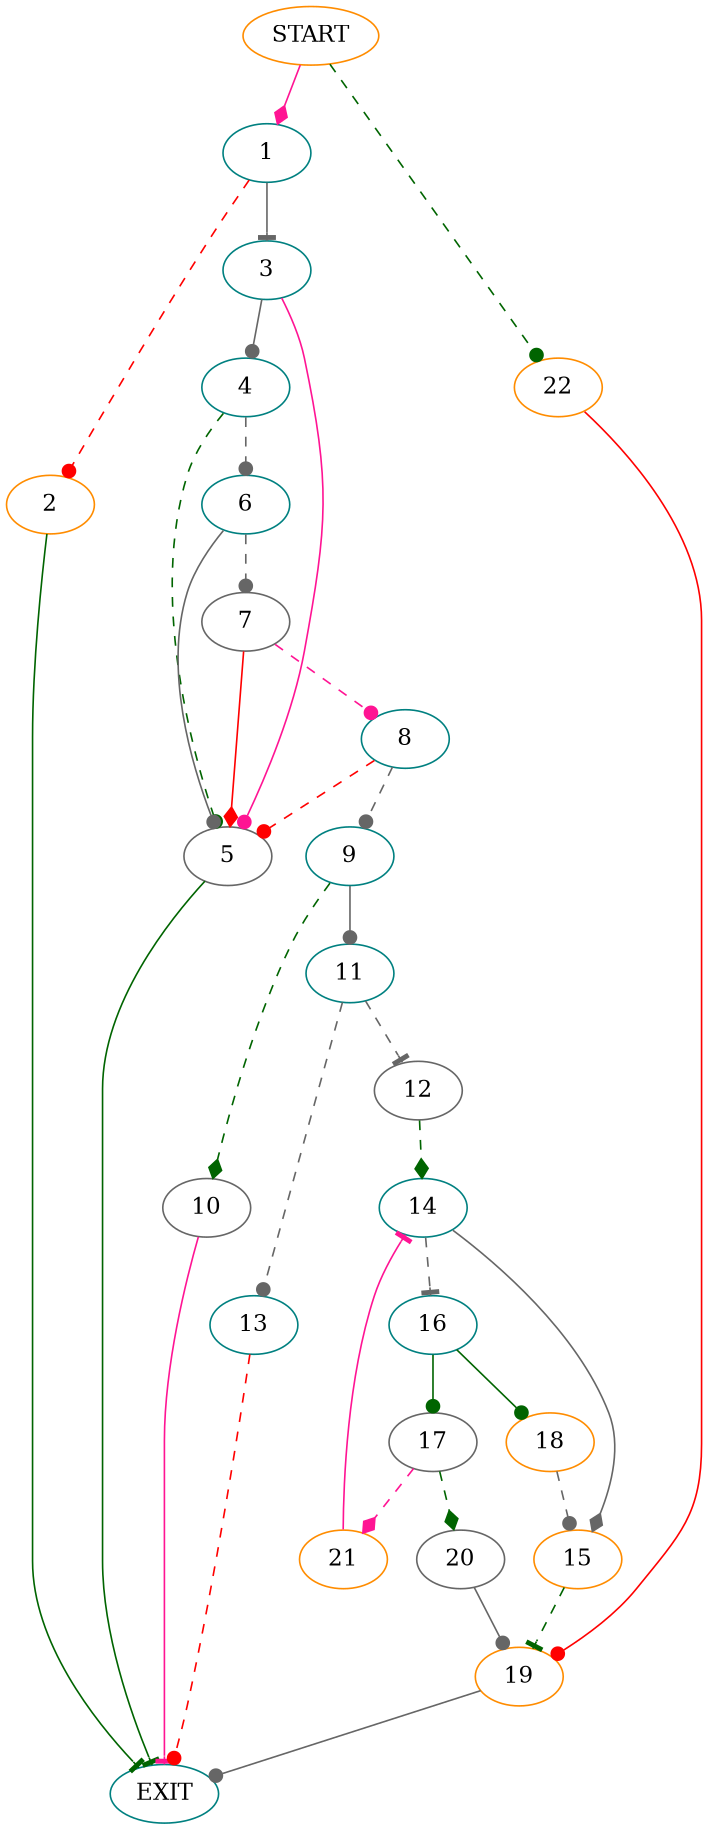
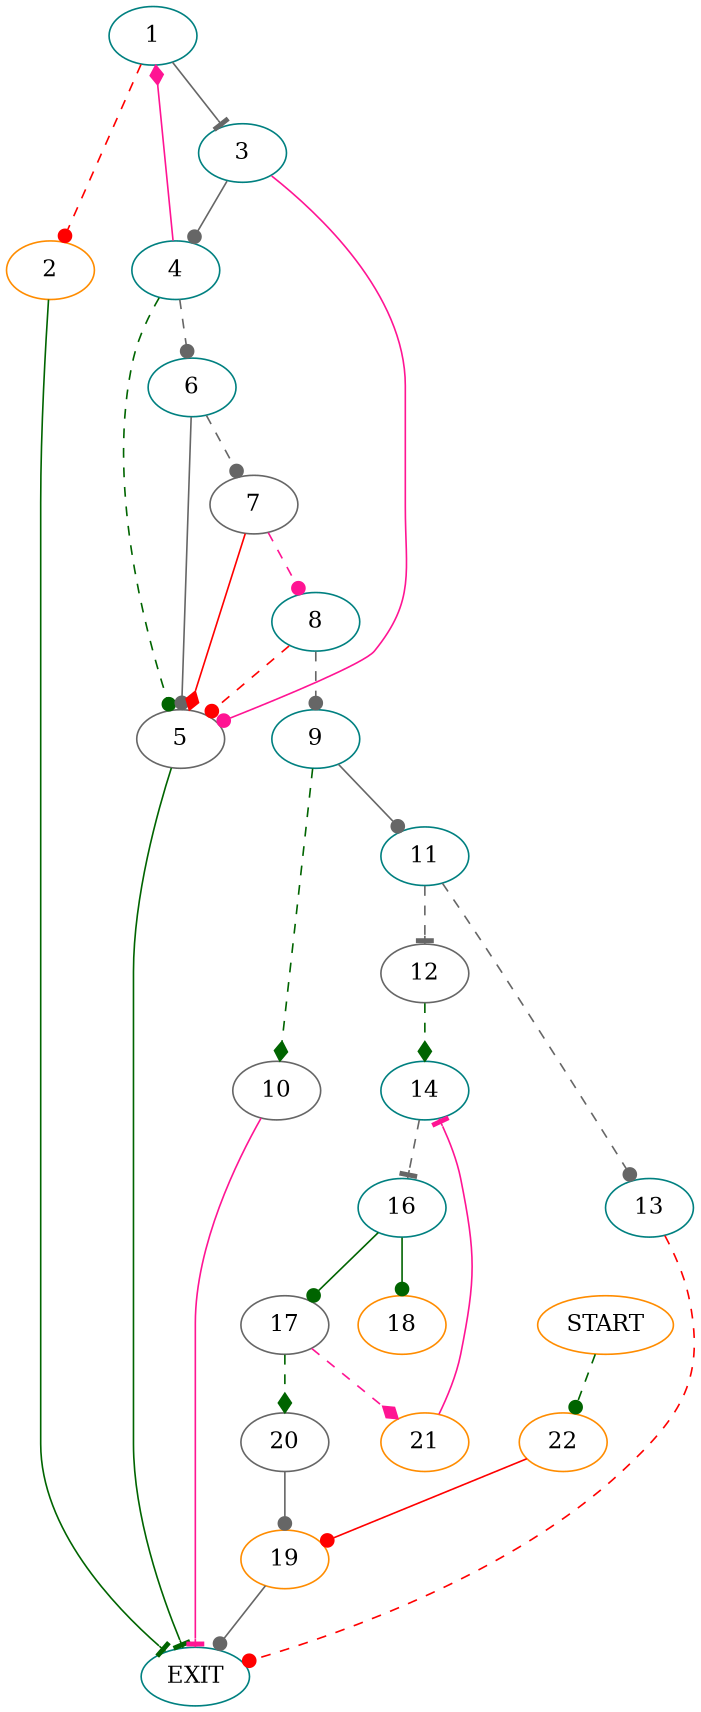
edge "START" -> "1": now "4" -> "1"
node "15": removed
